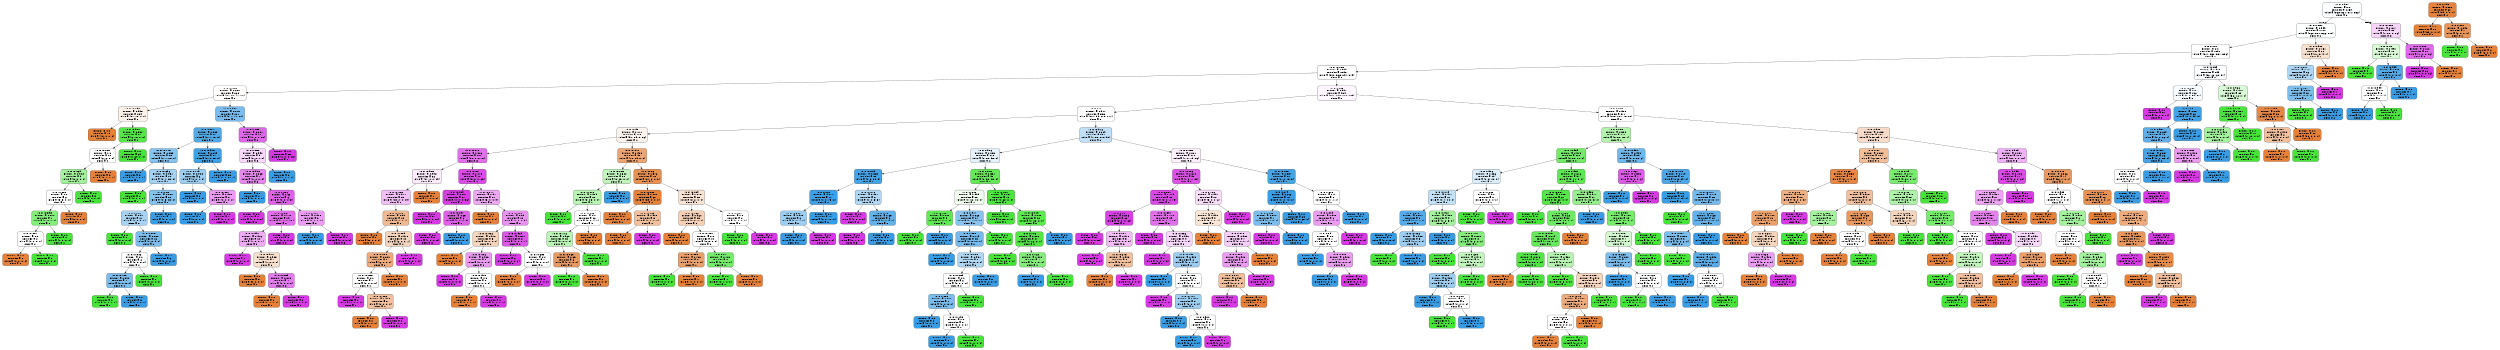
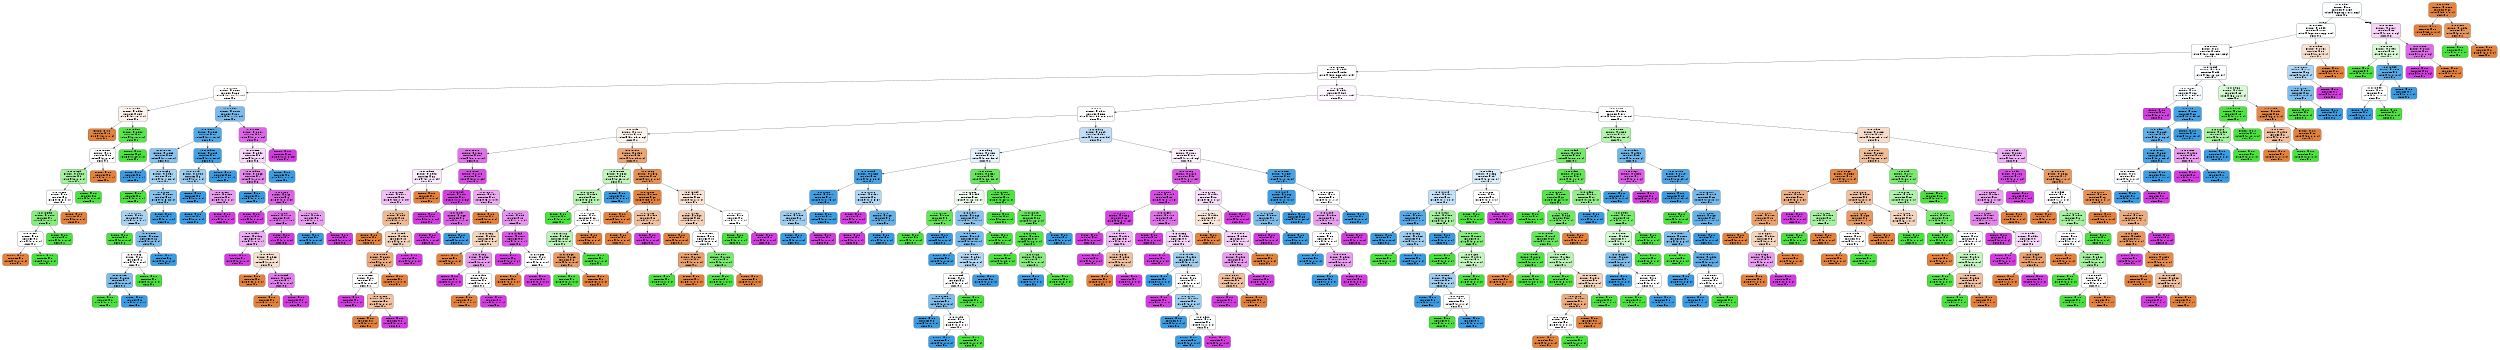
edge "x1 ≤ 0.981" -> "x1 ≤ 0.204": added
edge "x1 ≤ -0.753" -> "x1 ≤ -0.707": reversed
